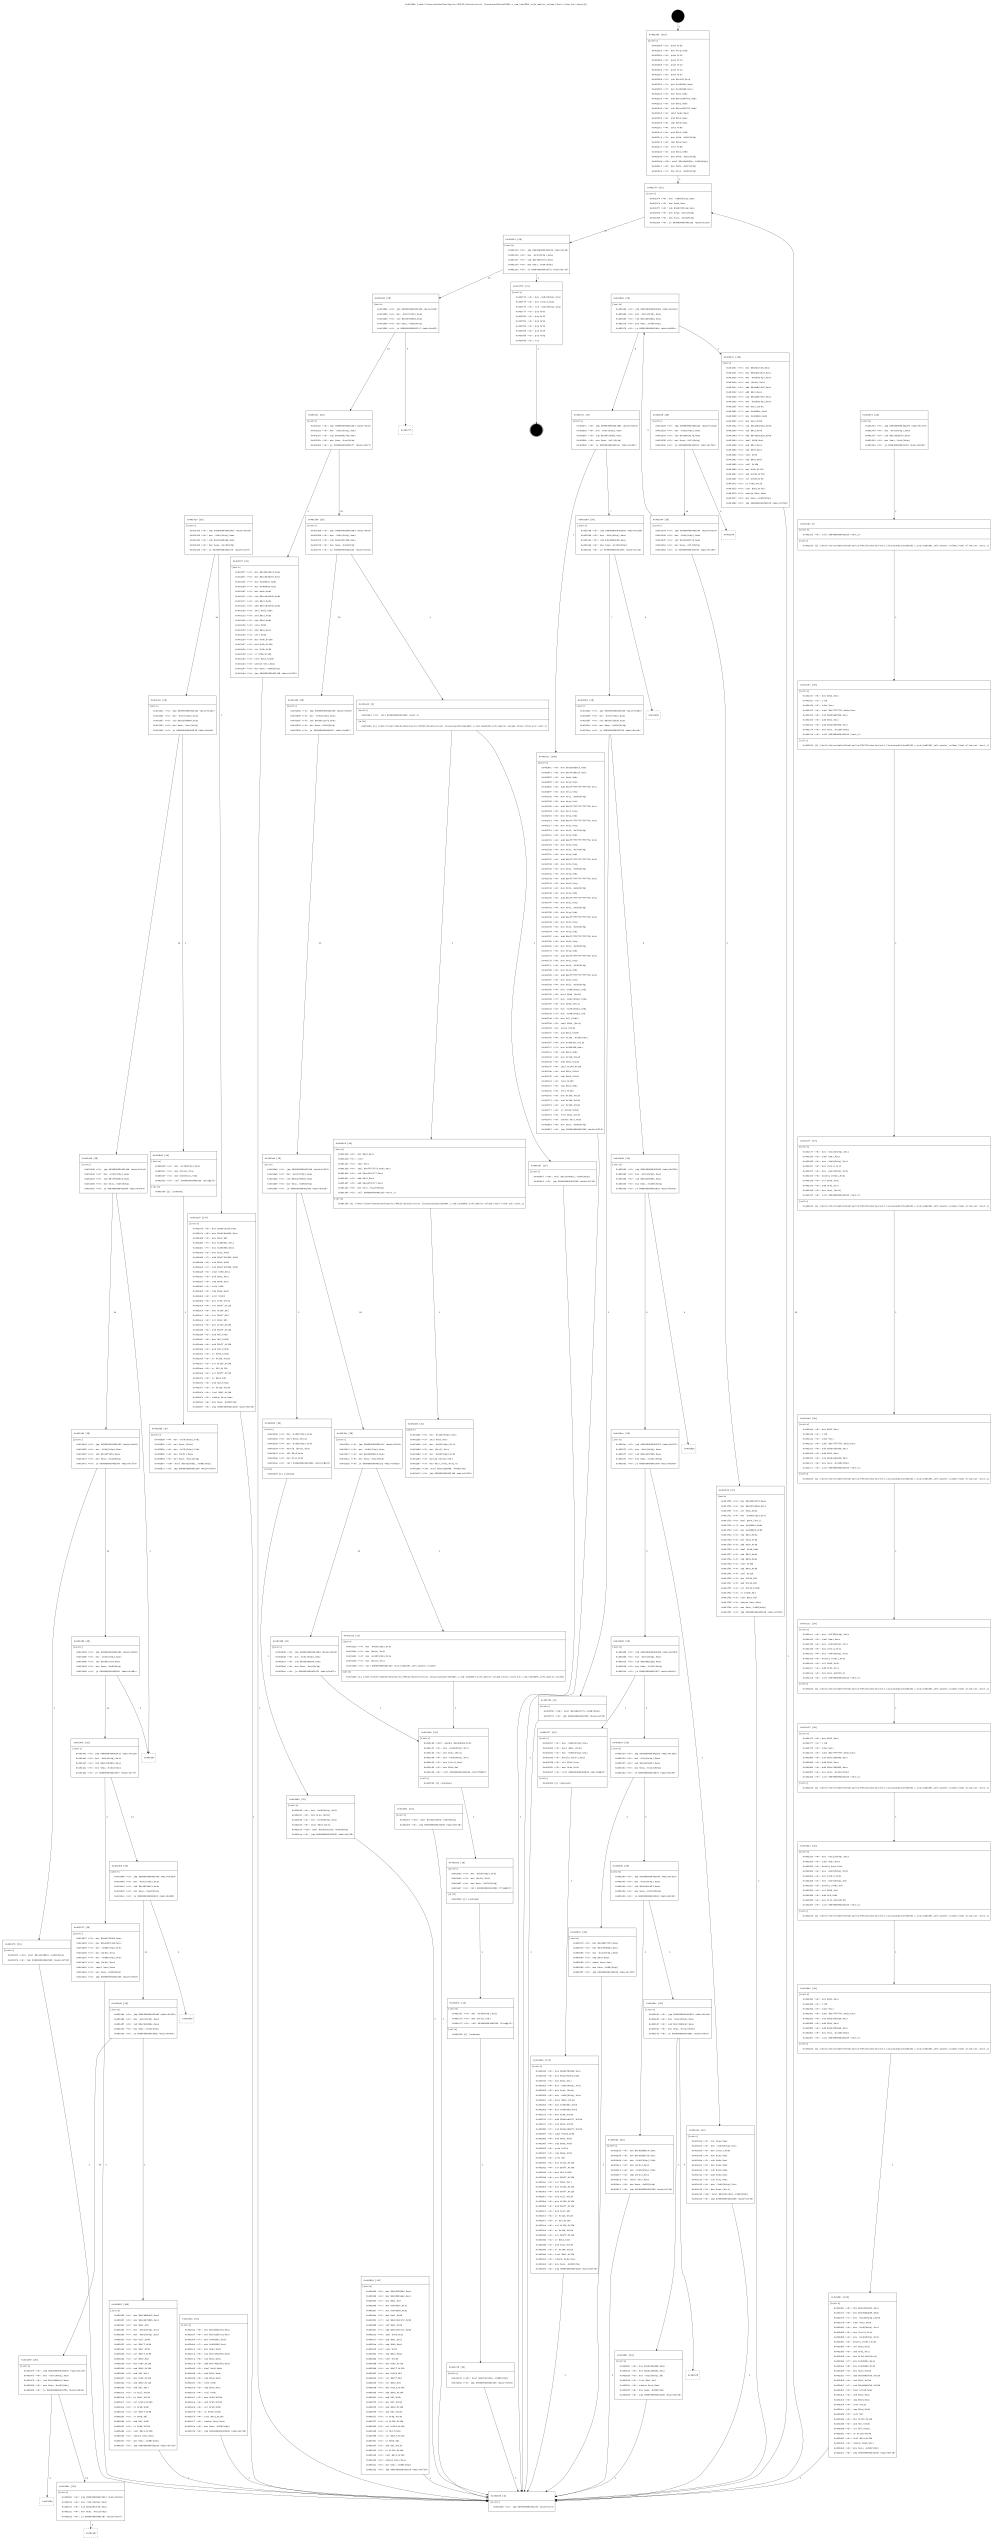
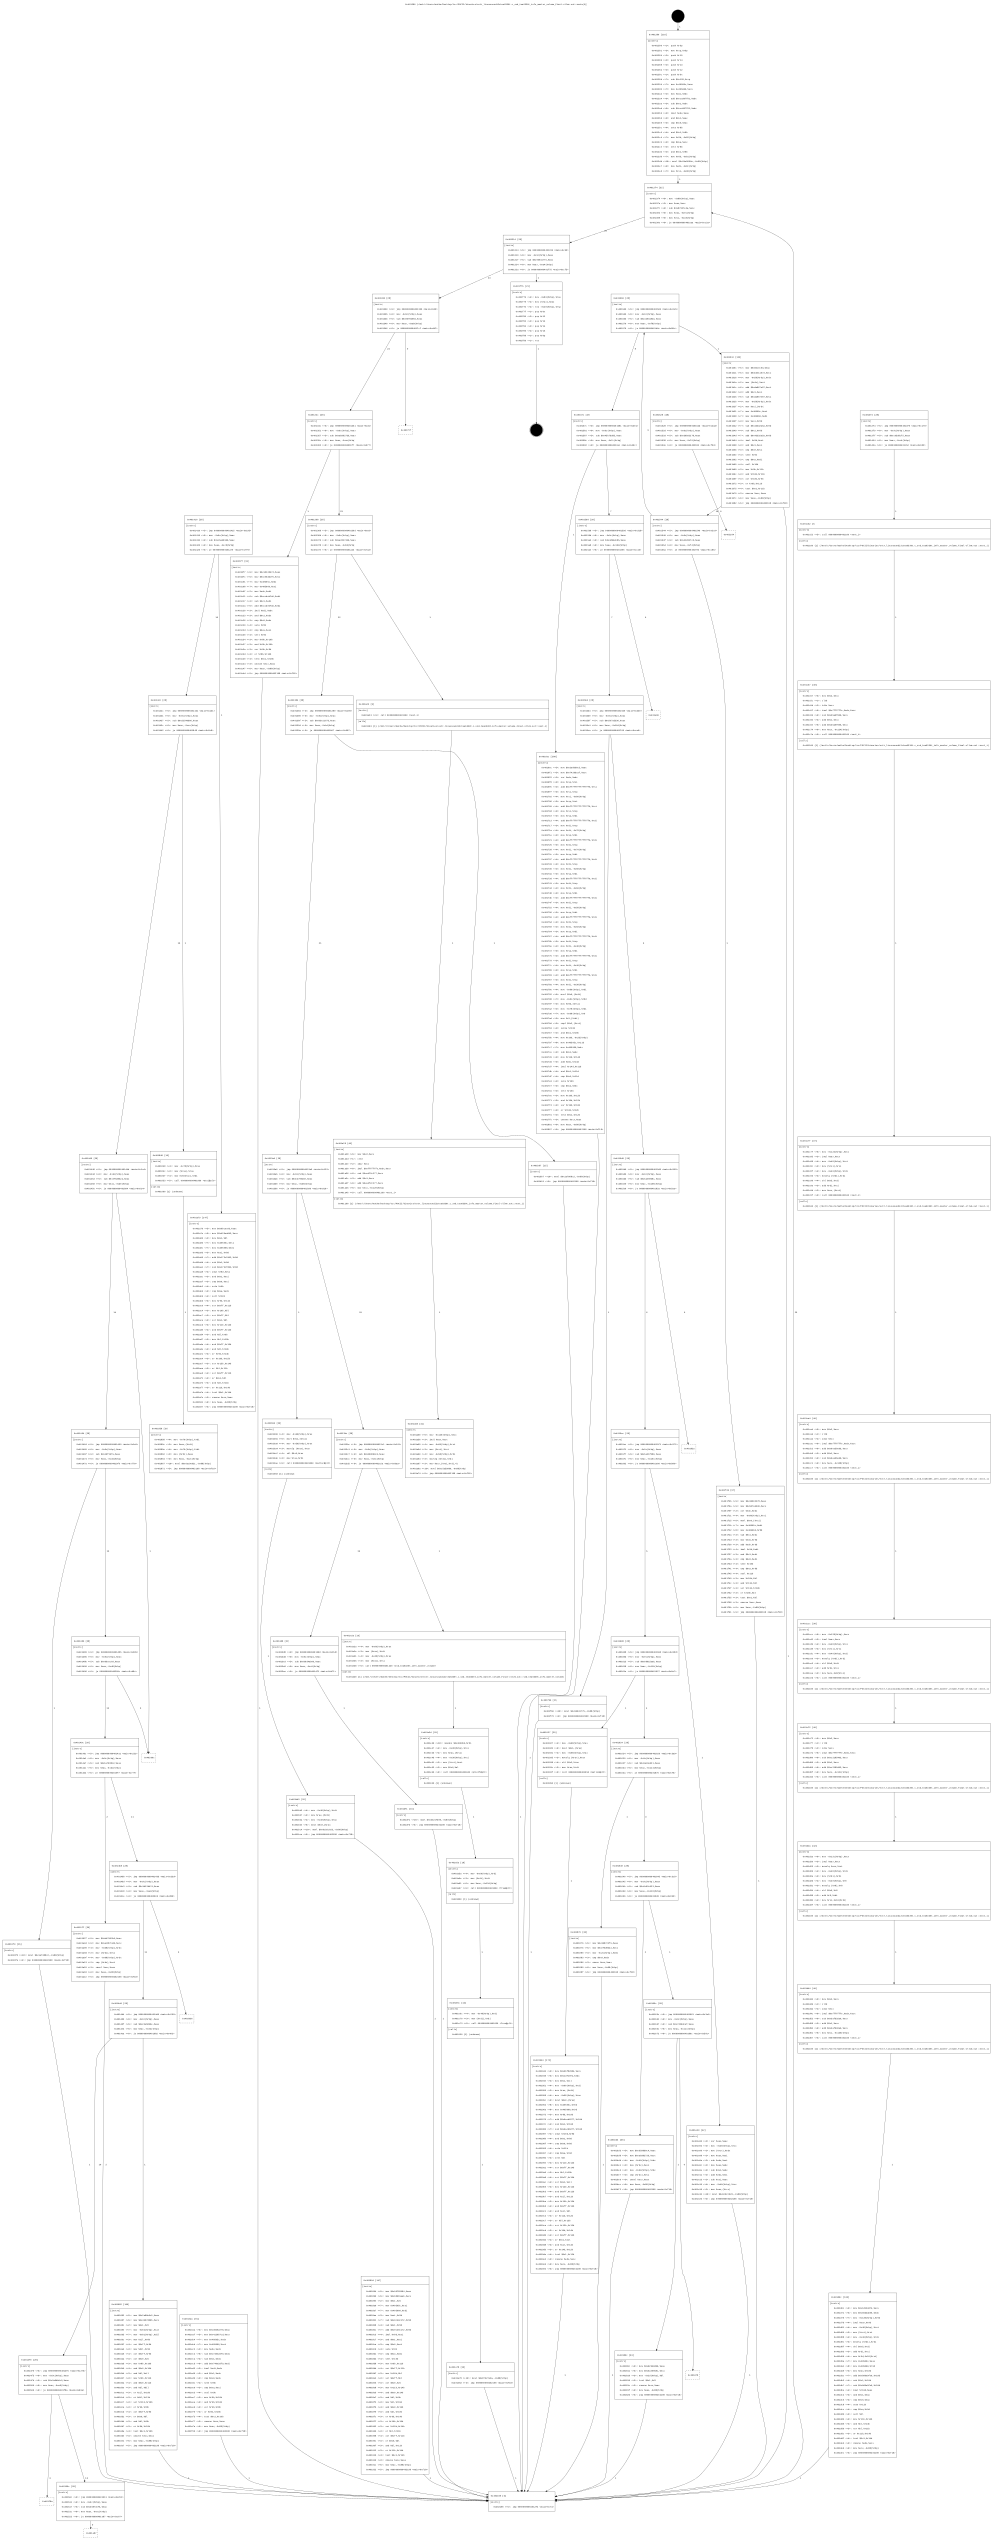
edge "0x401528 [28]" -> "0x401544 [28]": now "0x401b0c [123]" -> "0x401544 [28]"
edge "0x401a23 [5]" -> "0x401b87 [15]": now "0x401384 [28]" -> "0x401b87 [15]"
edge "0x4013d8 [28]" -> "0x401e3d [29]": now "0x4013d8 [28]" -> "0x401df1 [15]"
edge "0x401a79 [147]" -> "0x402198 [5]": removed, label "1"
